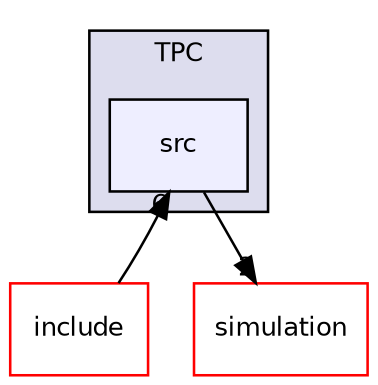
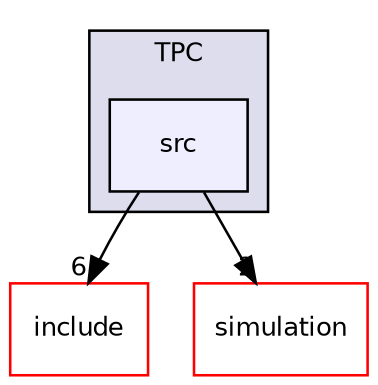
edge "include" -> "src": reversed
